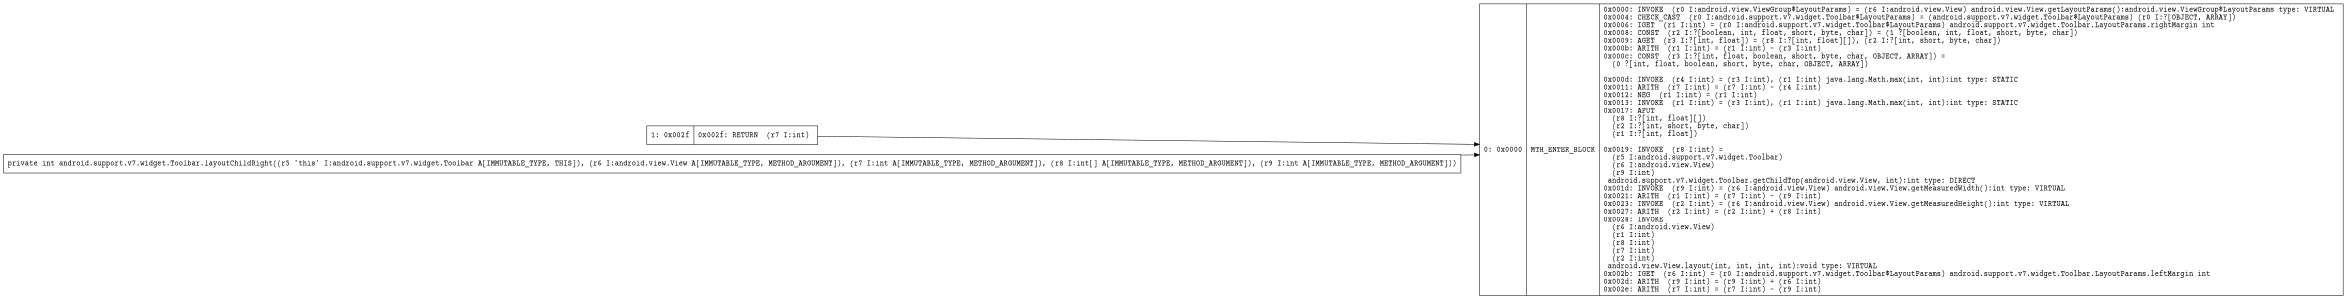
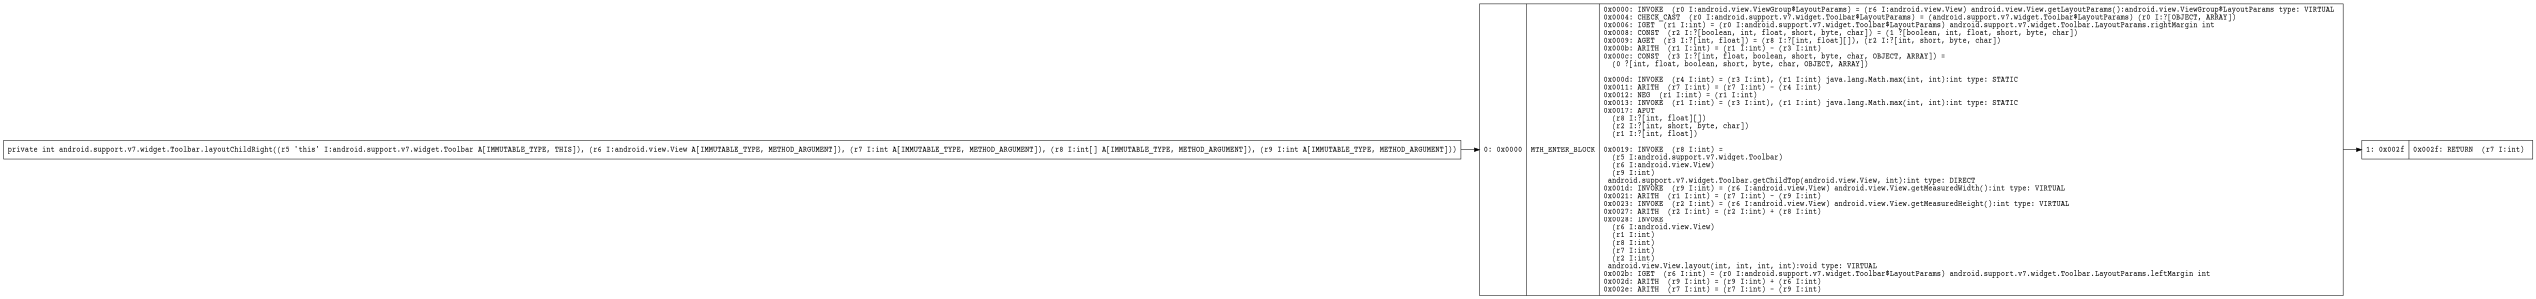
edge "1: 0x002f" -> "0: 0x0000": reversed
